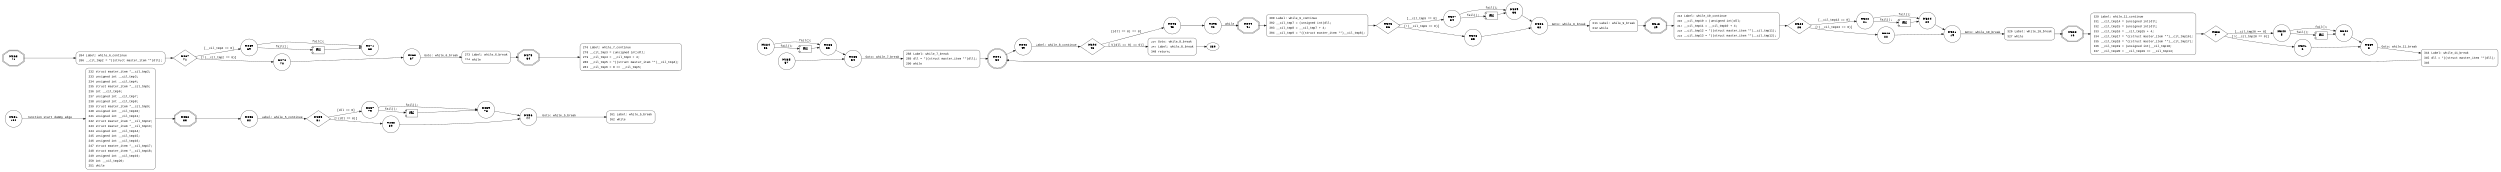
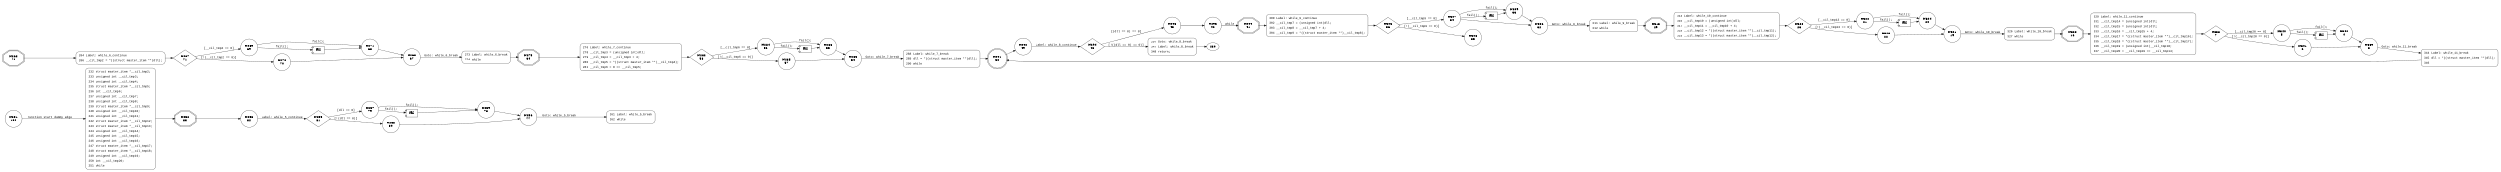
edge "N308 35" -> "N306 32": now "N307 34" -> "N306 32"
edge "N271 68" -> "N268 67": added
node "N282 58": added
